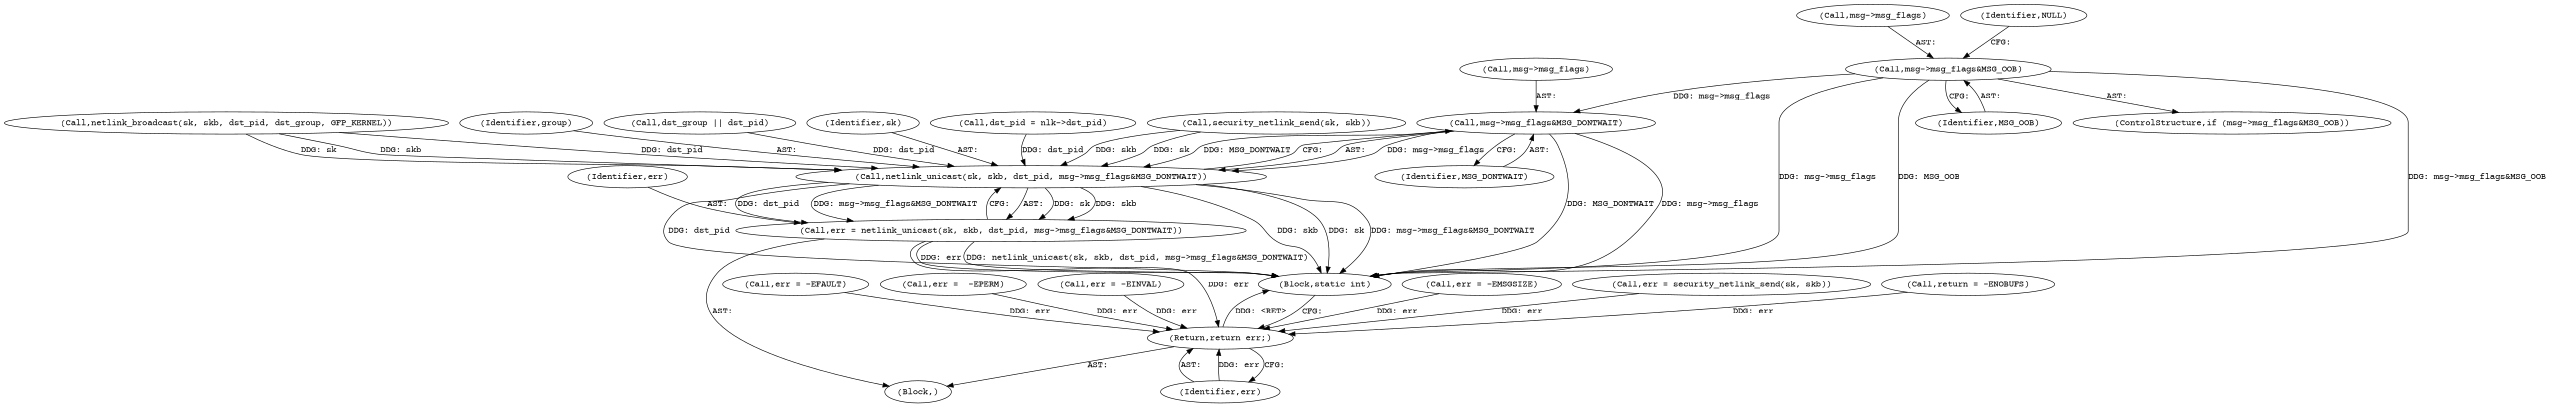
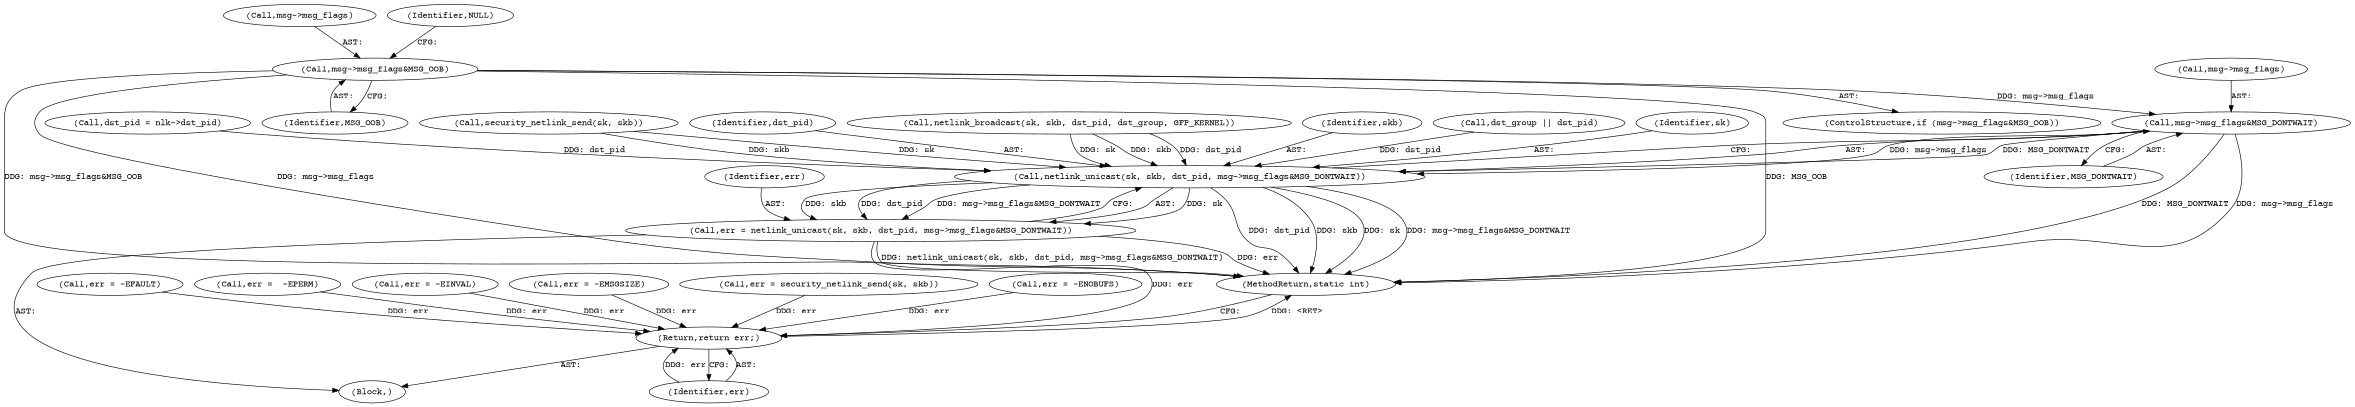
node "(Identifier,group)": label "(Identifier,group)" -> "(Identifier,skb)"
node "(Identifier,dst_pid)": added
node "(Block,static int)": label "(Block,static int)" -> "(MethodReturn,static int)"
node "(Call,return = -ENOBUFS)": label "(Call,return = -ENOBUFS)" -> "(Call,err = -ENOBUFS)"
